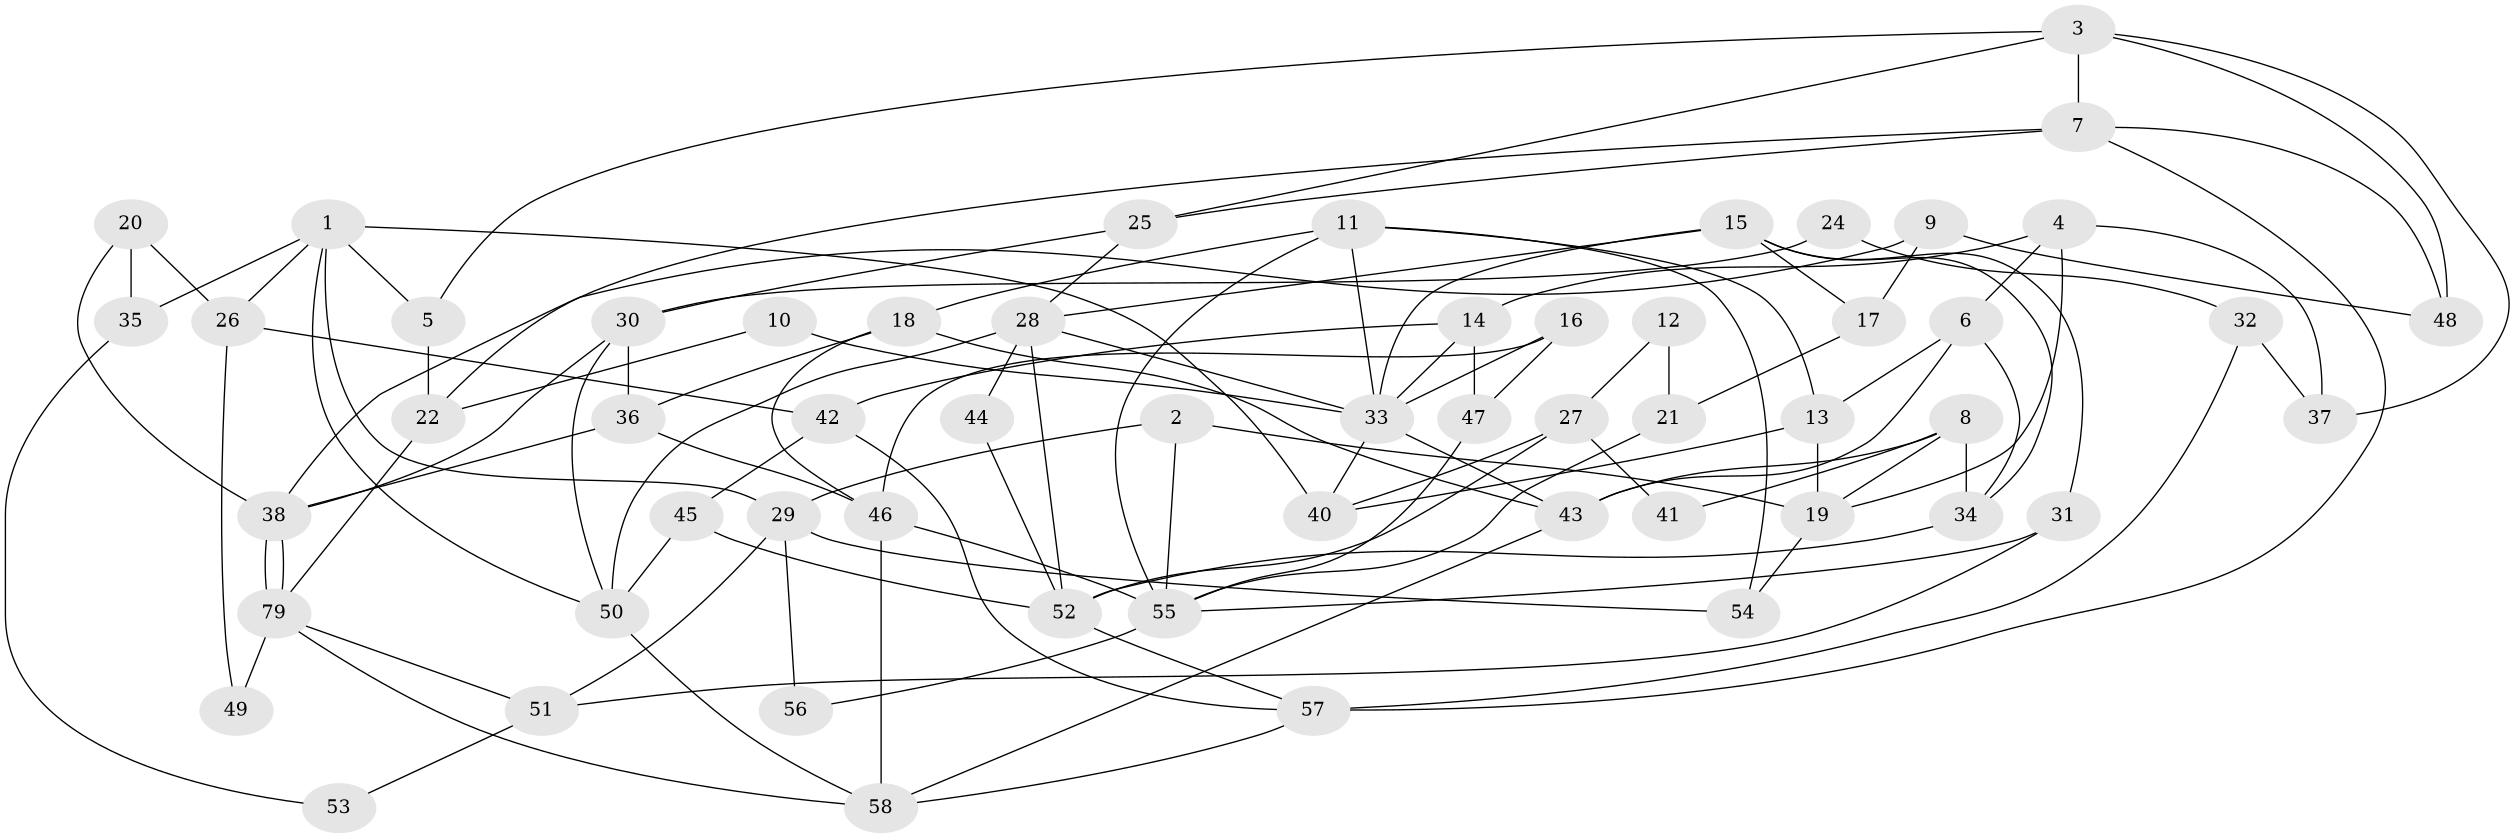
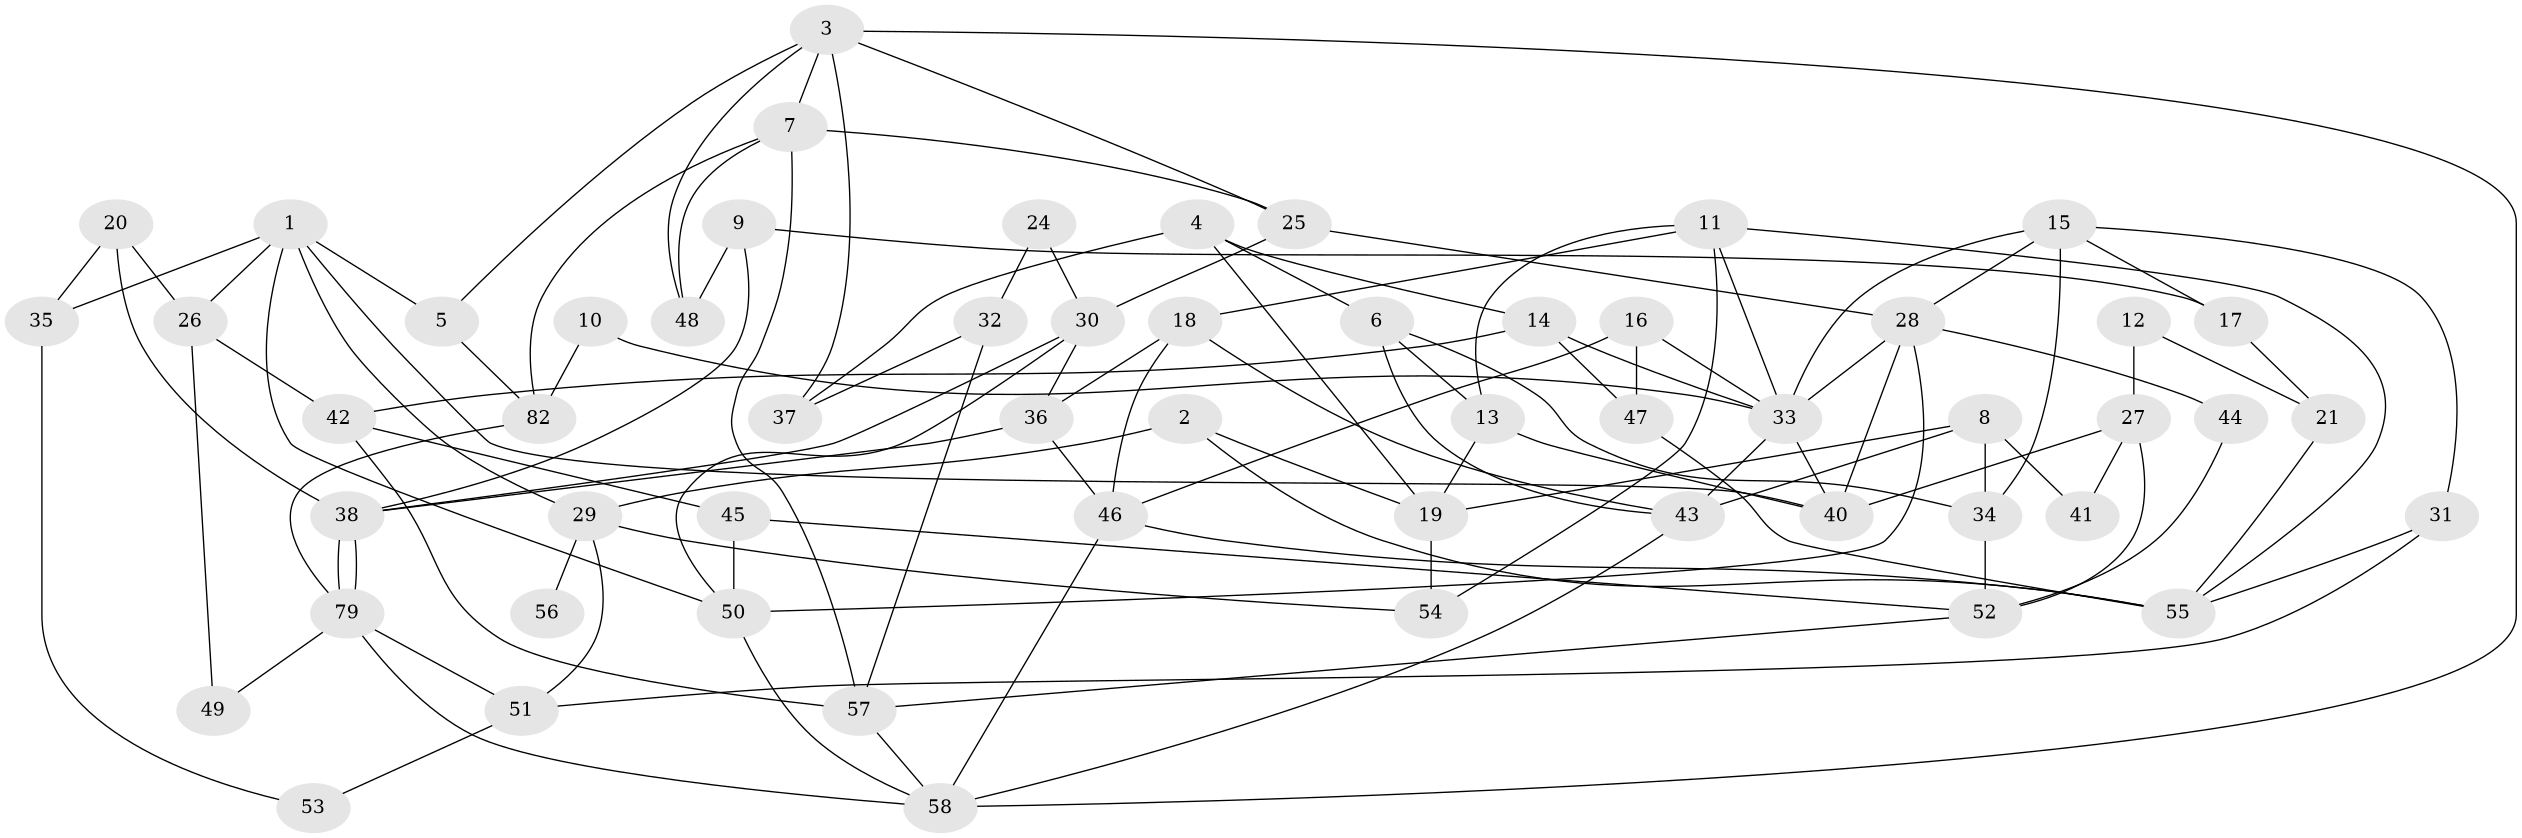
edge "3" -- "58": added
node "22": label "22" -> "82"
edge "28" -- "52": now "28" -- "40"
edge "55" -- "56": removed
